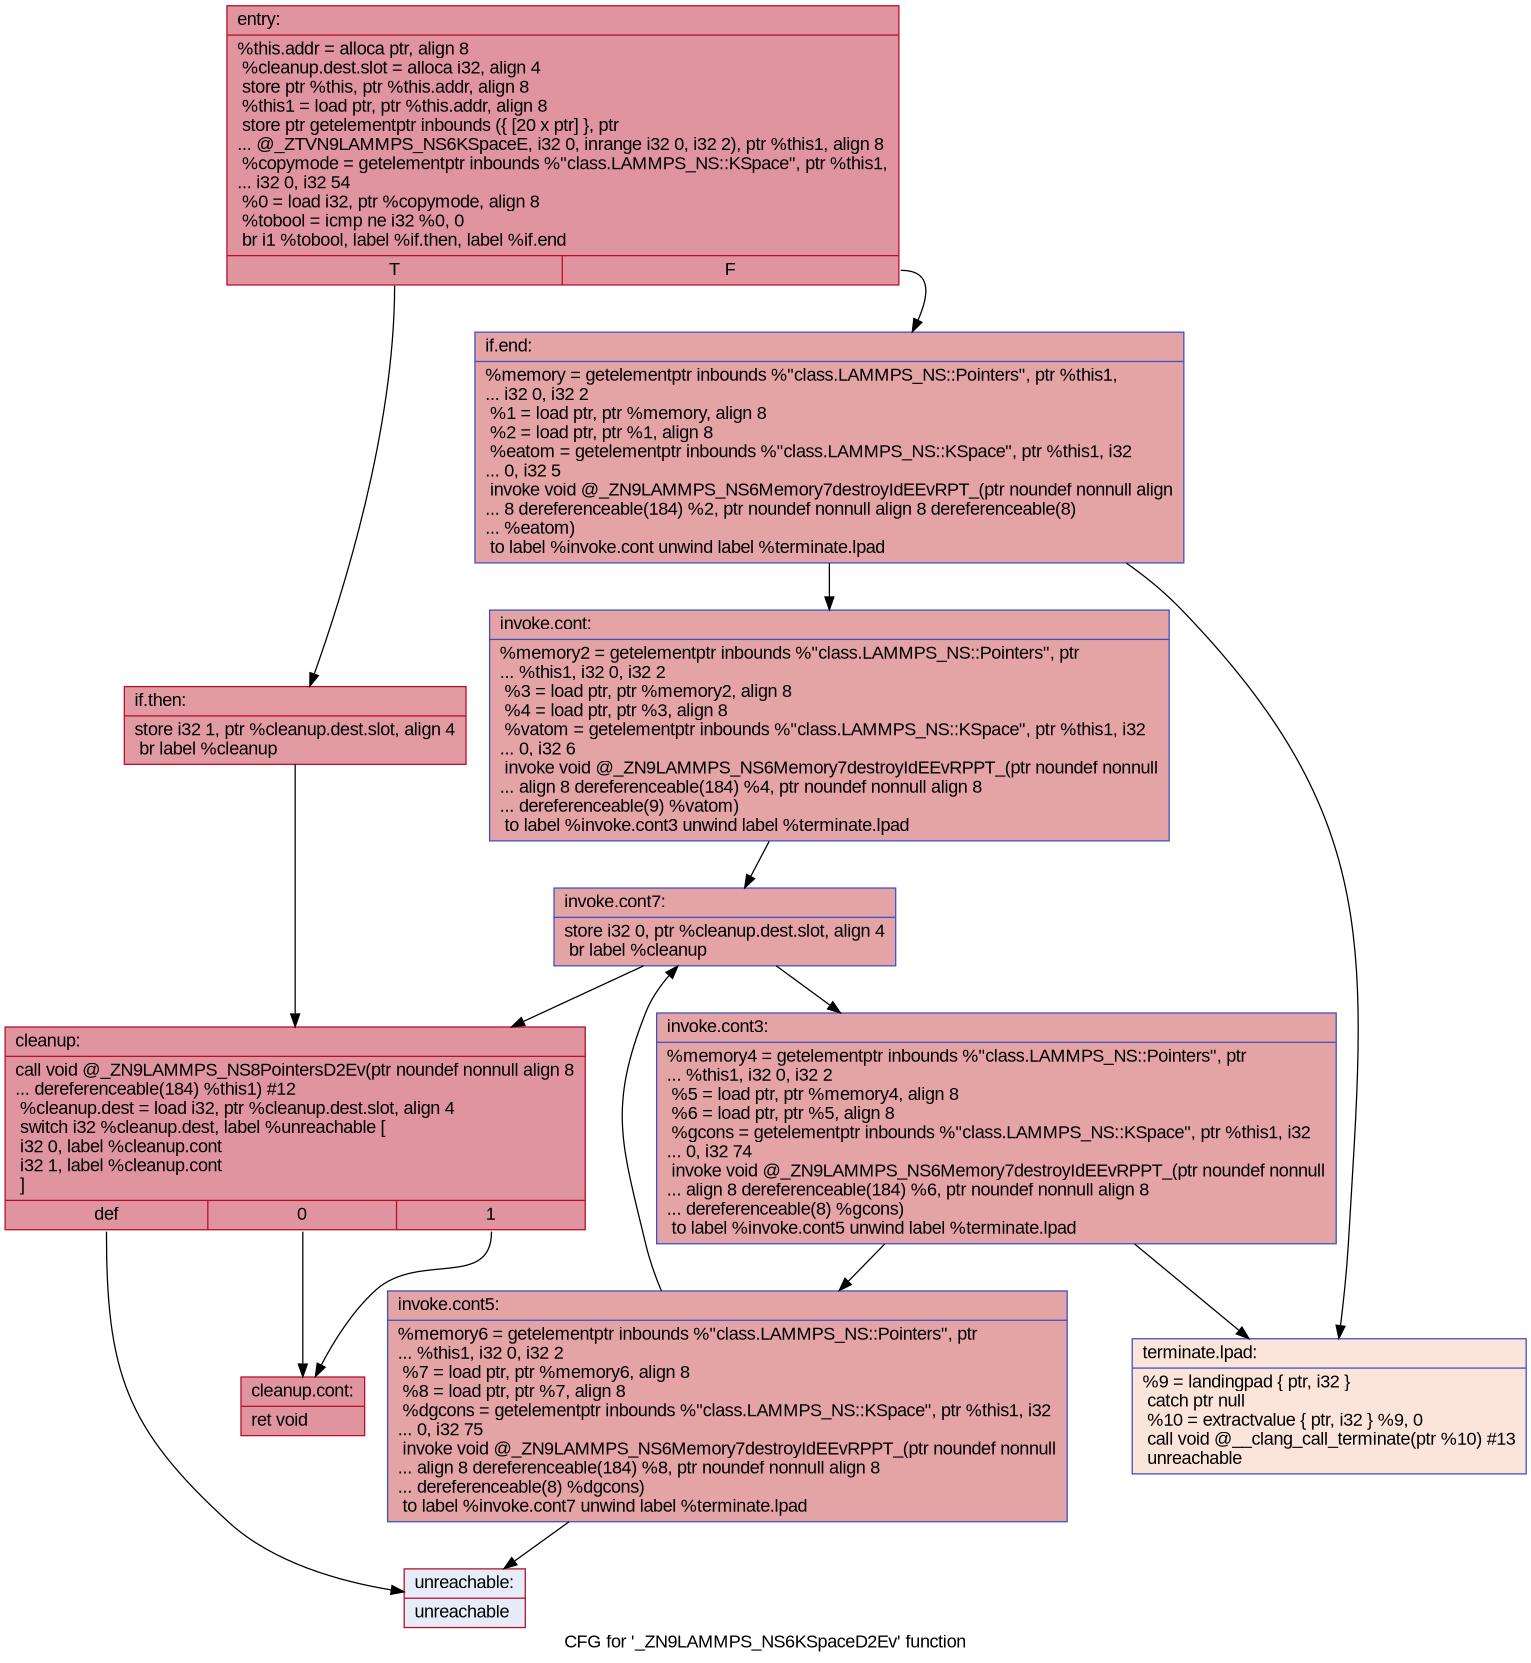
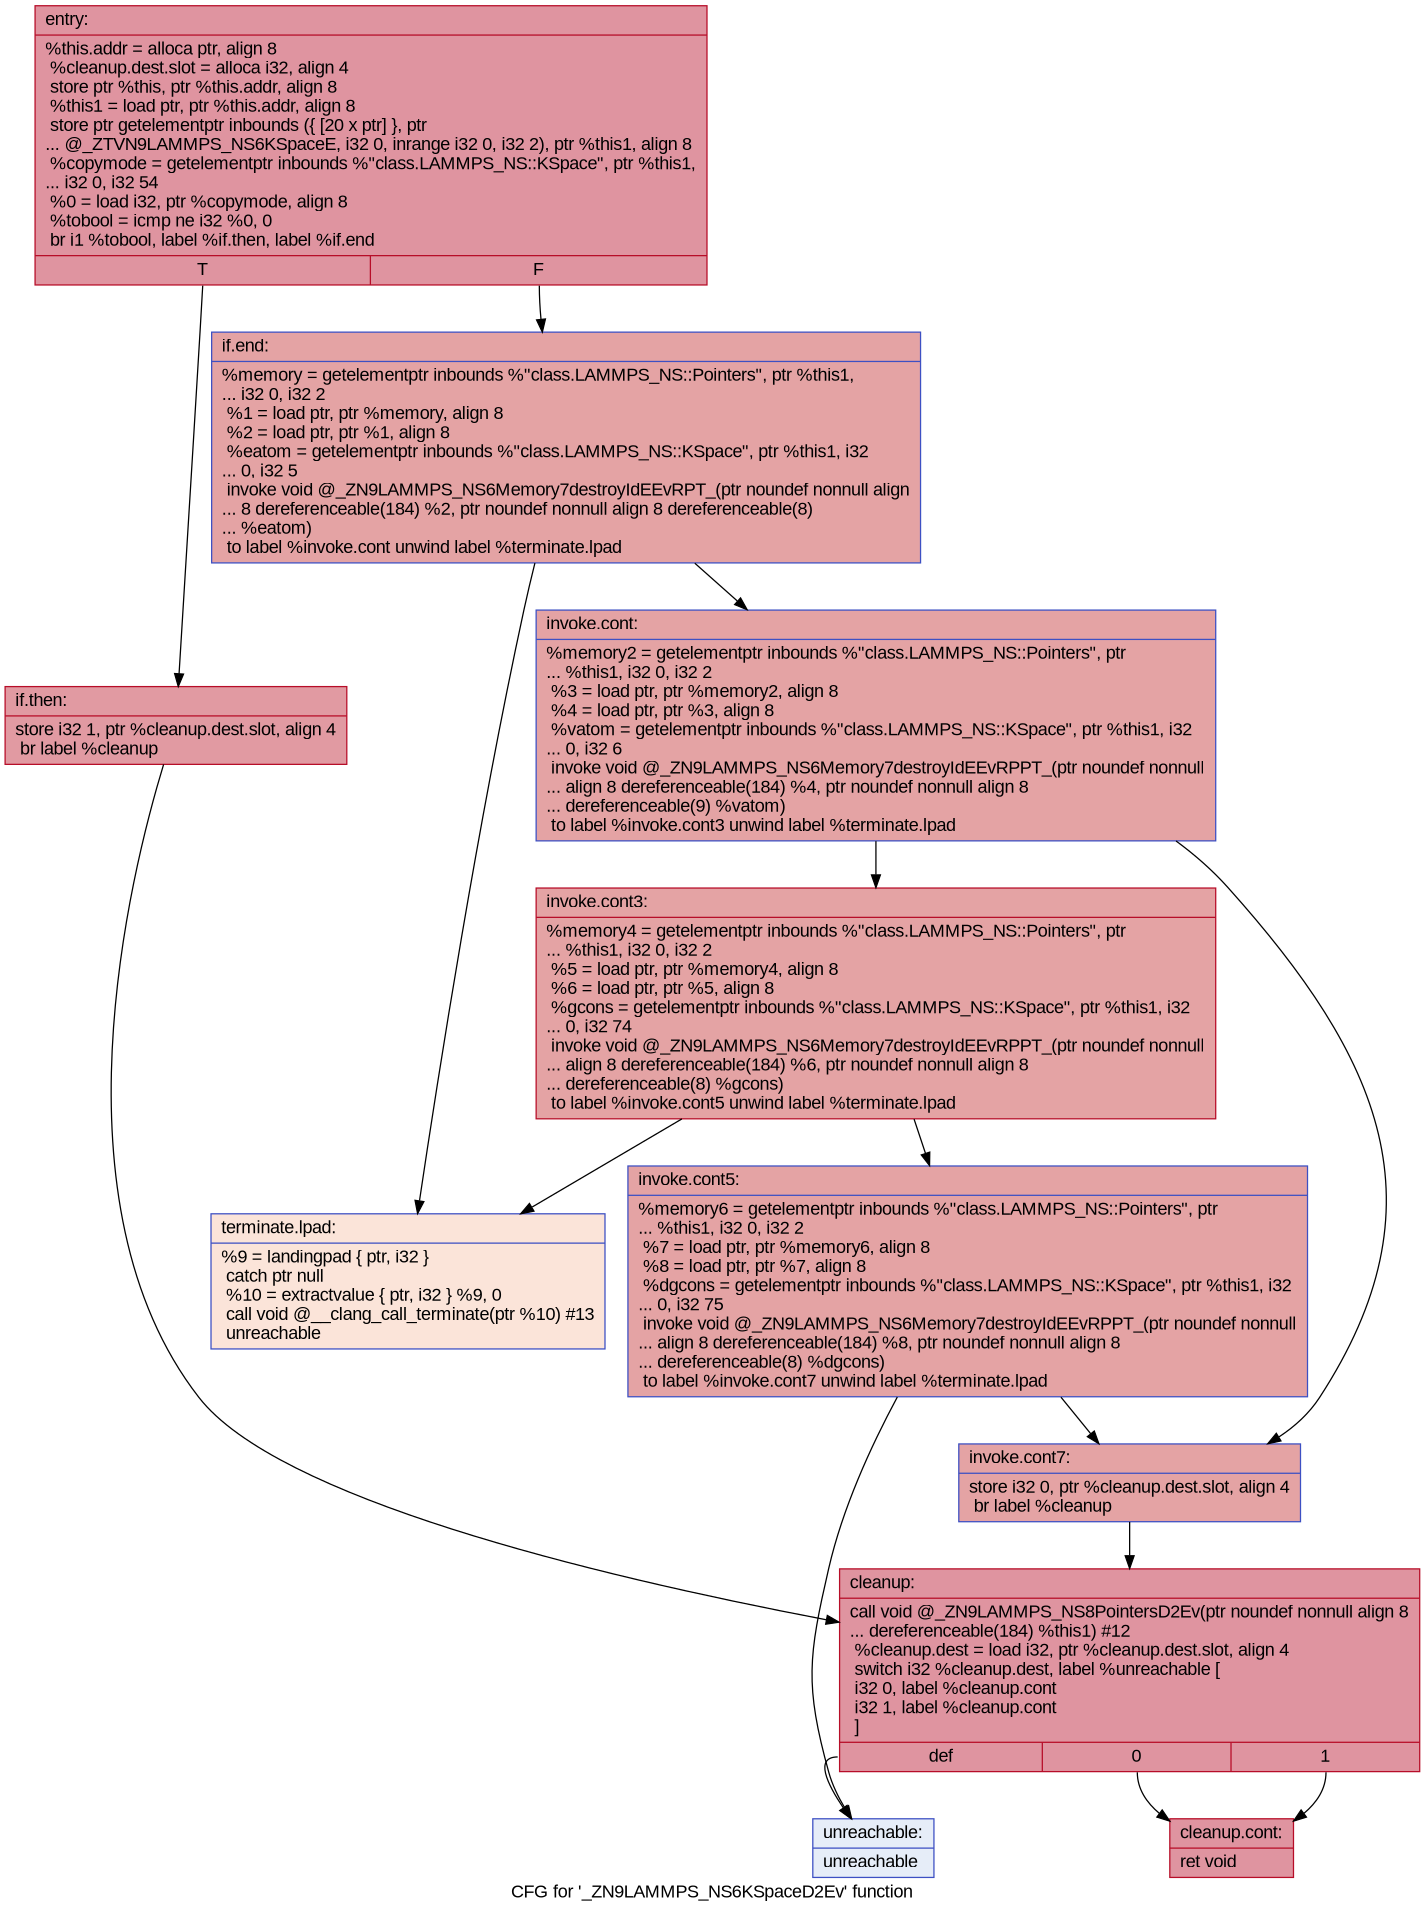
edge "invoke.cont7:" -> "invoke.cont3:": now "invoke.cont:" -> "invoke.cont3:"
node "invoke.cont3:": color #3d50c3ff -> #b70d28ff
node "unreachable:": color #b70d28ff -> #3d50c3ff
